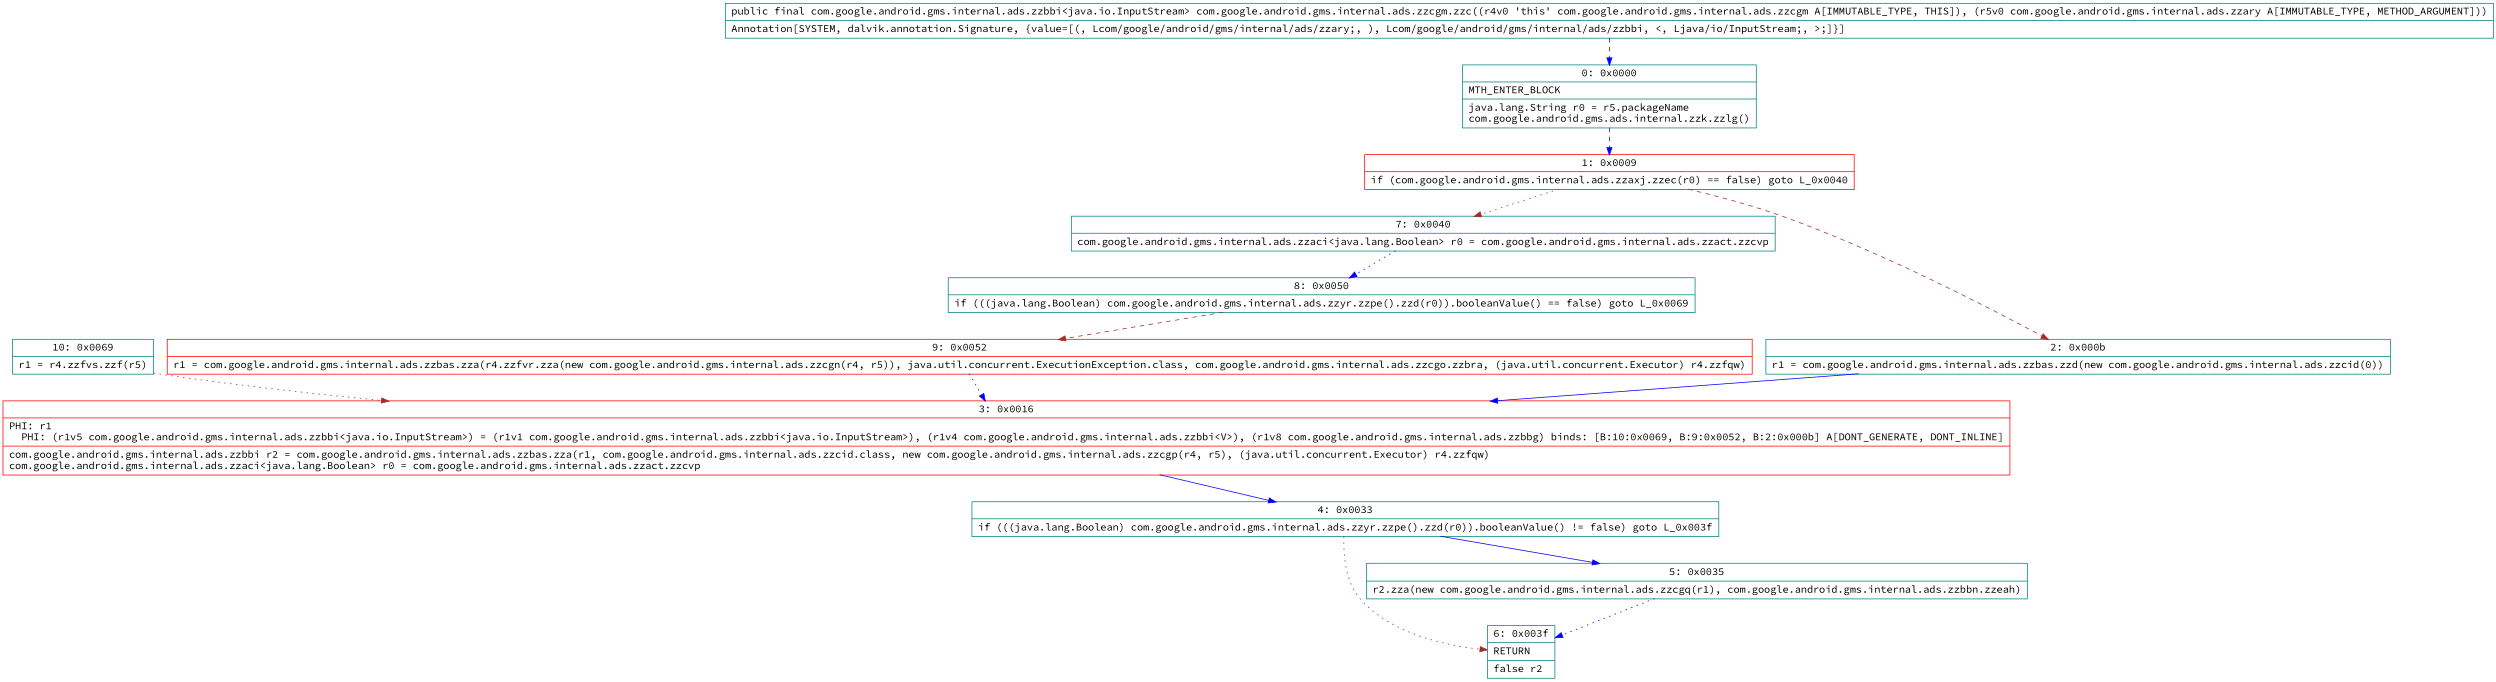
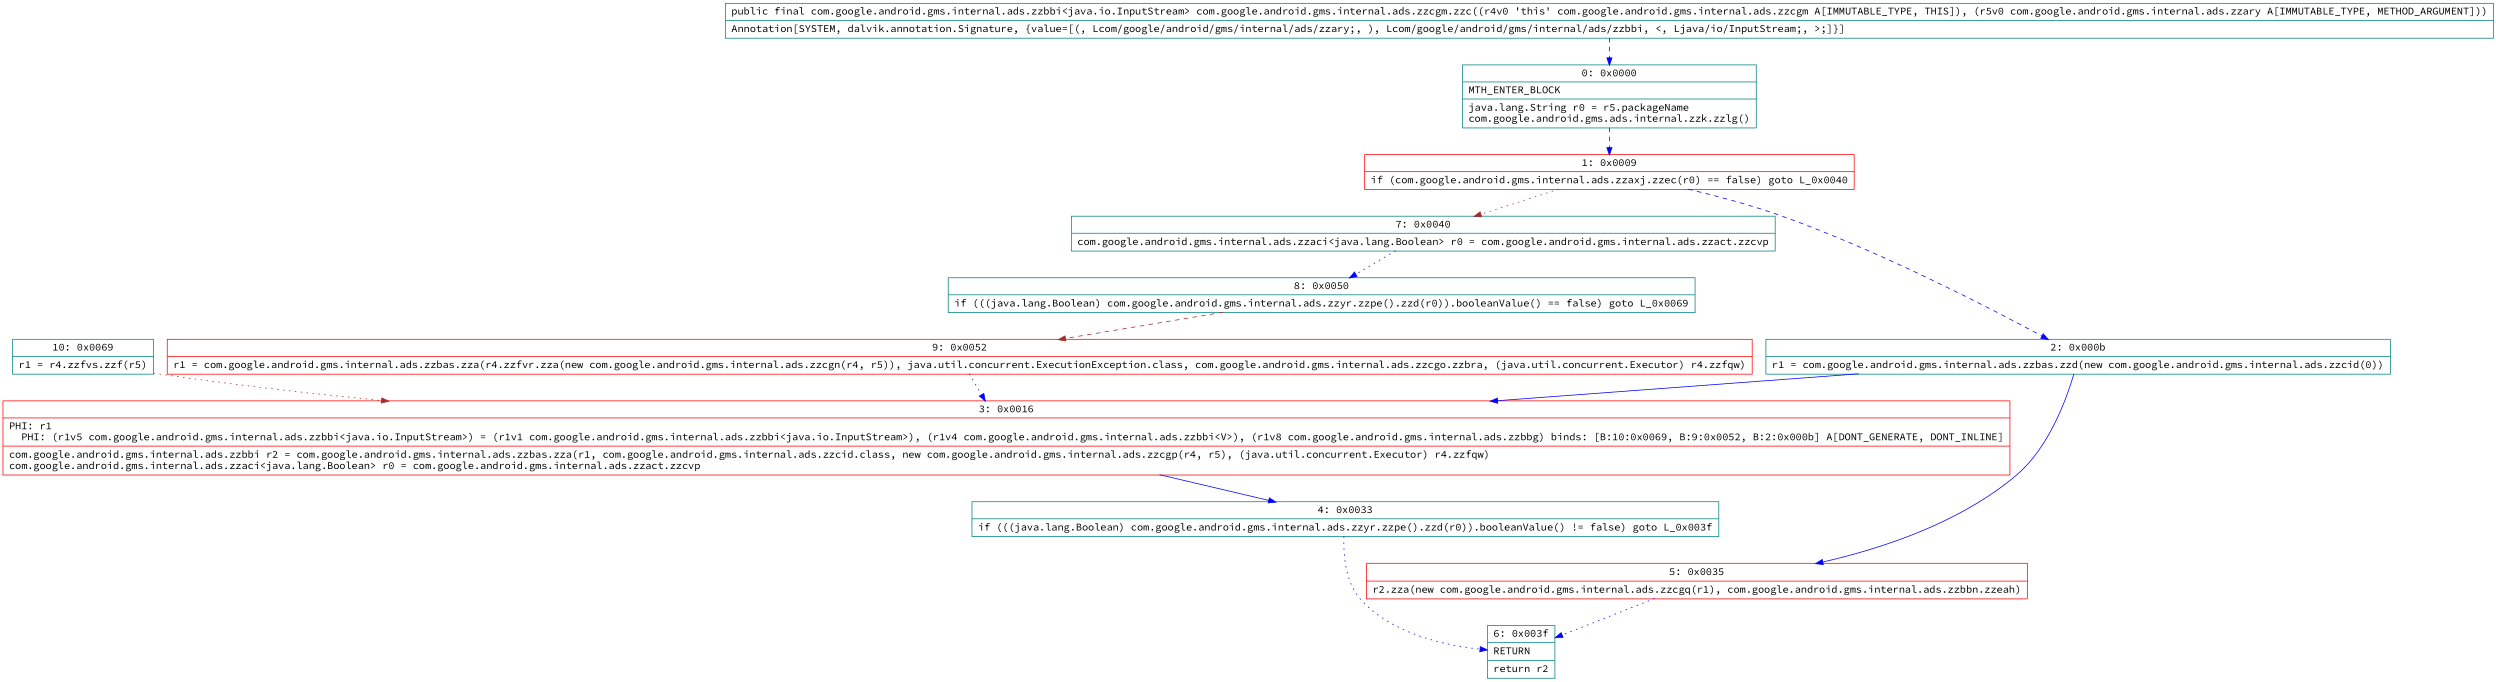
edge "1: 0x0009" -> "2: 0x000b": color brown -> blue
edge "4: 0x0033" -> "5: 0x0035": now "2: 0x000b" -> "5: 0x0035"
node "5: 0x0035": color teal -> red
edge "4: 0x0033" -> "6: 0x003f": color brown -> blue
node "6: 0x003f": text "false r2" -> "return r2"
